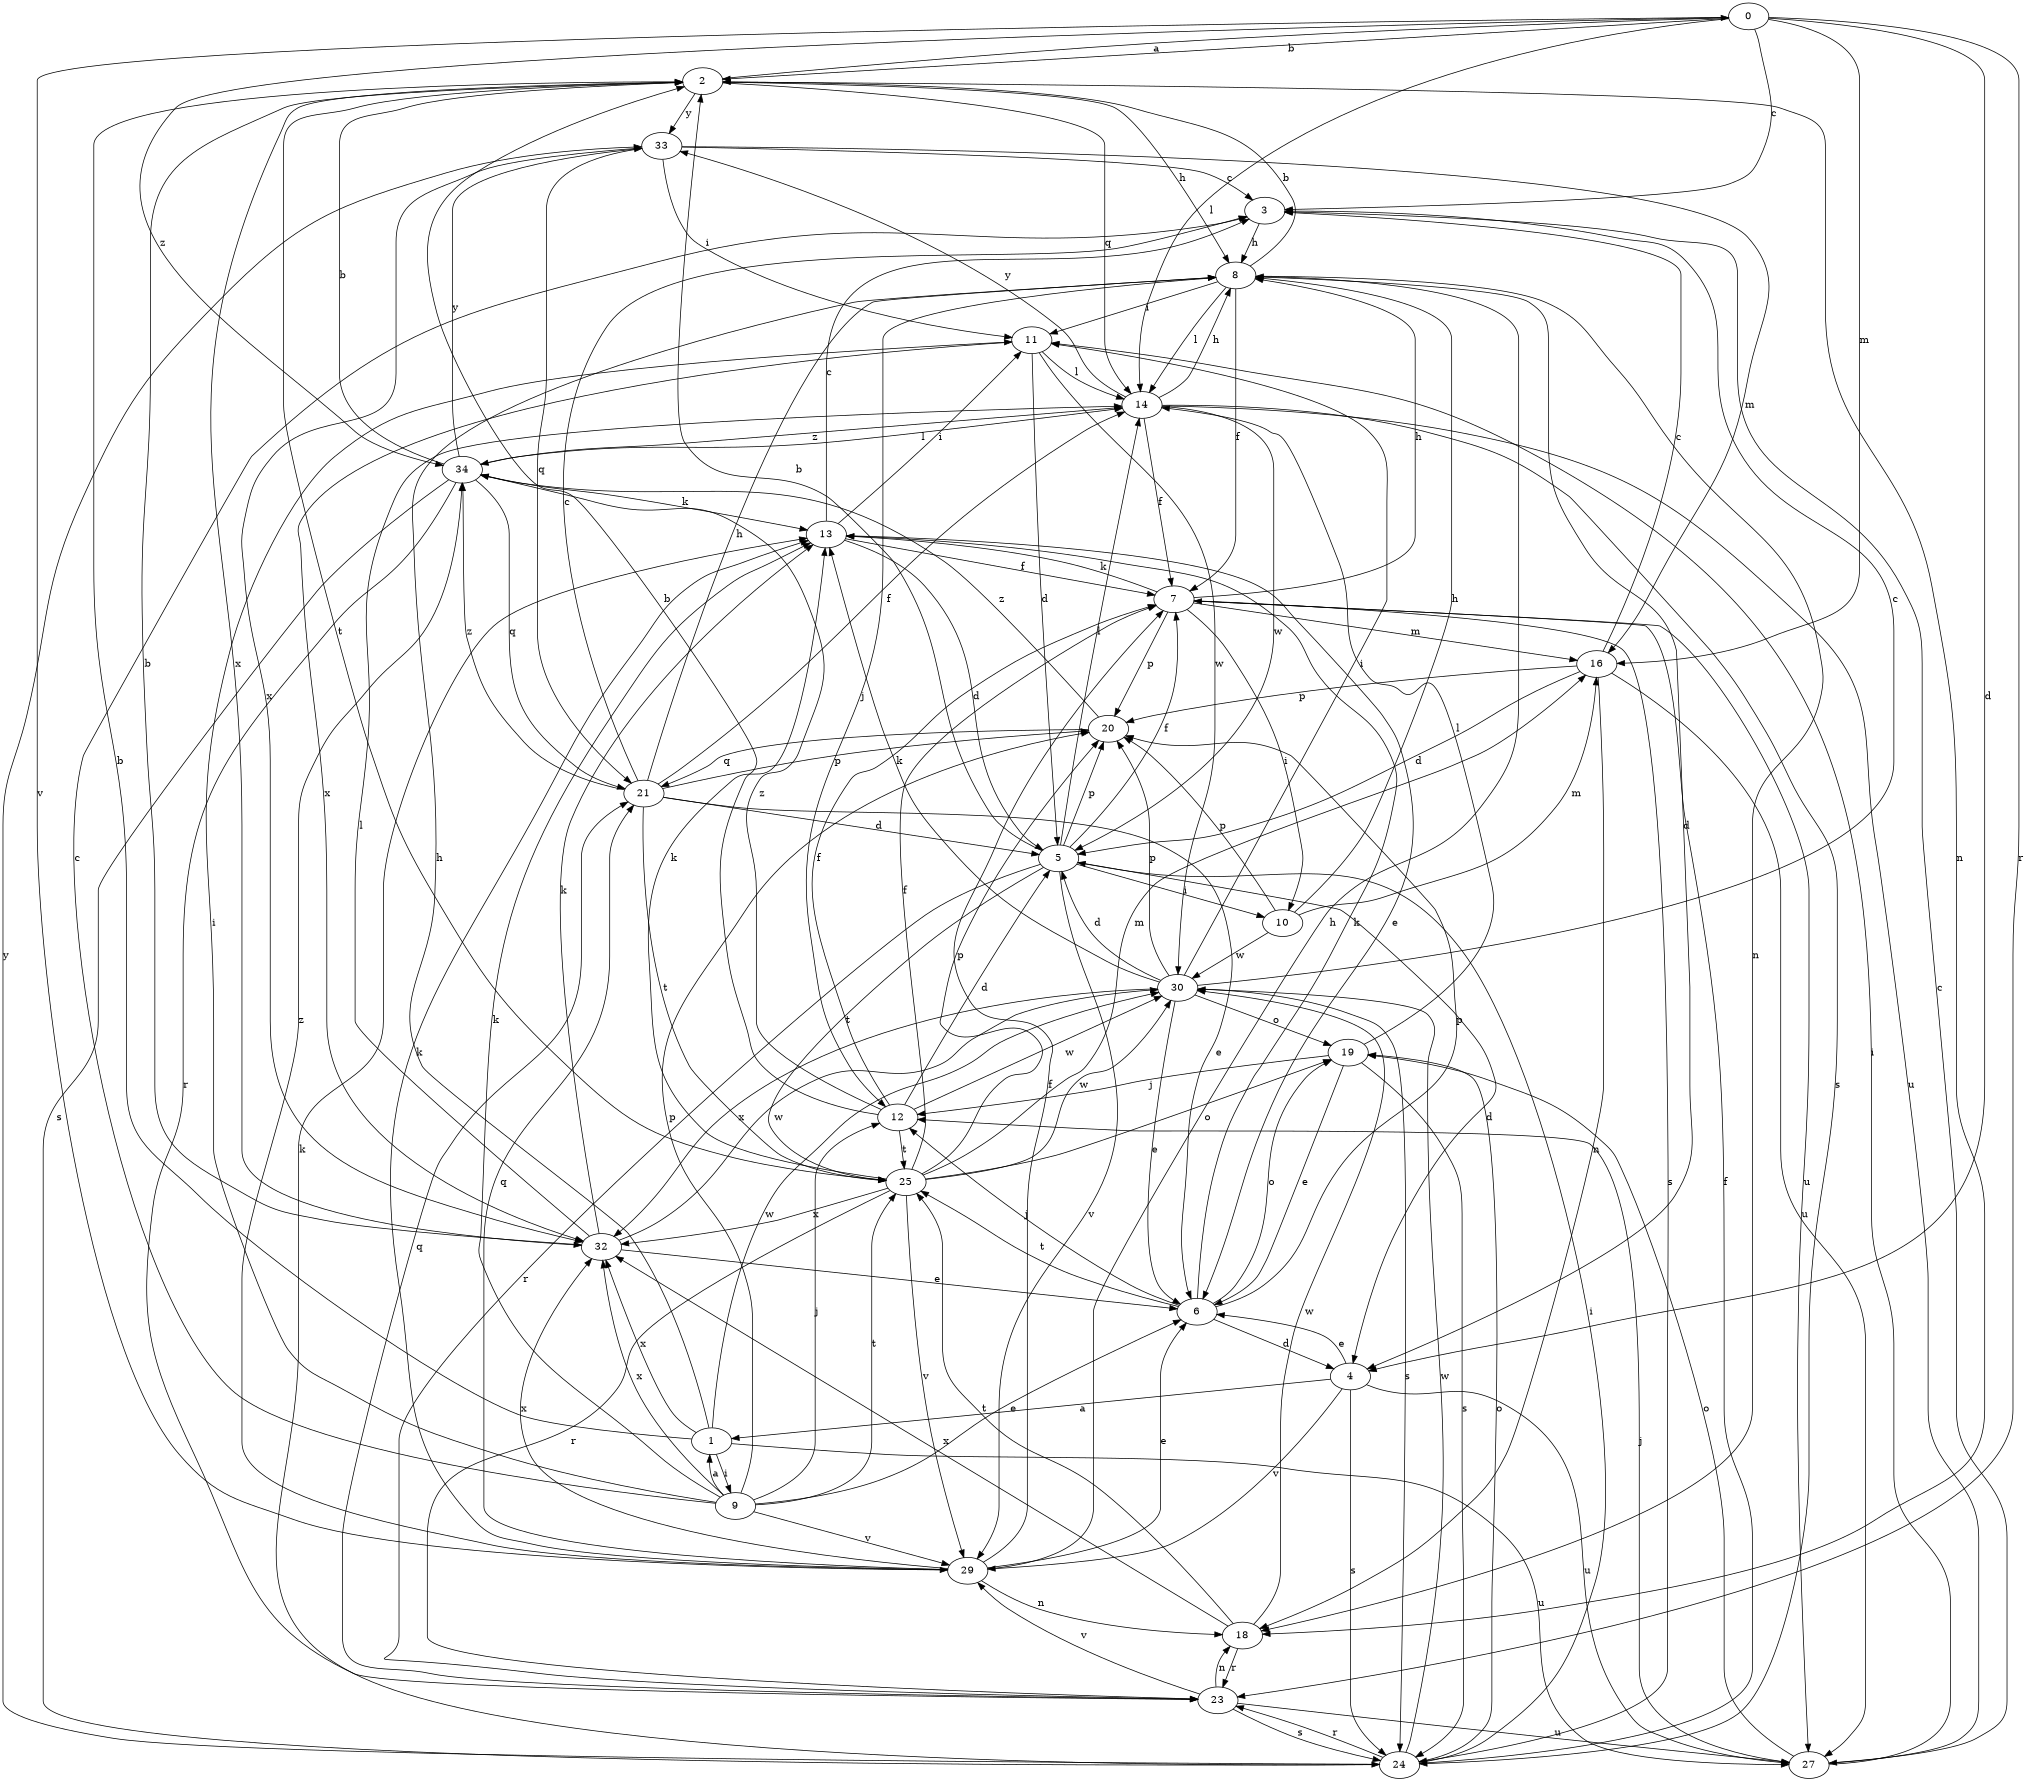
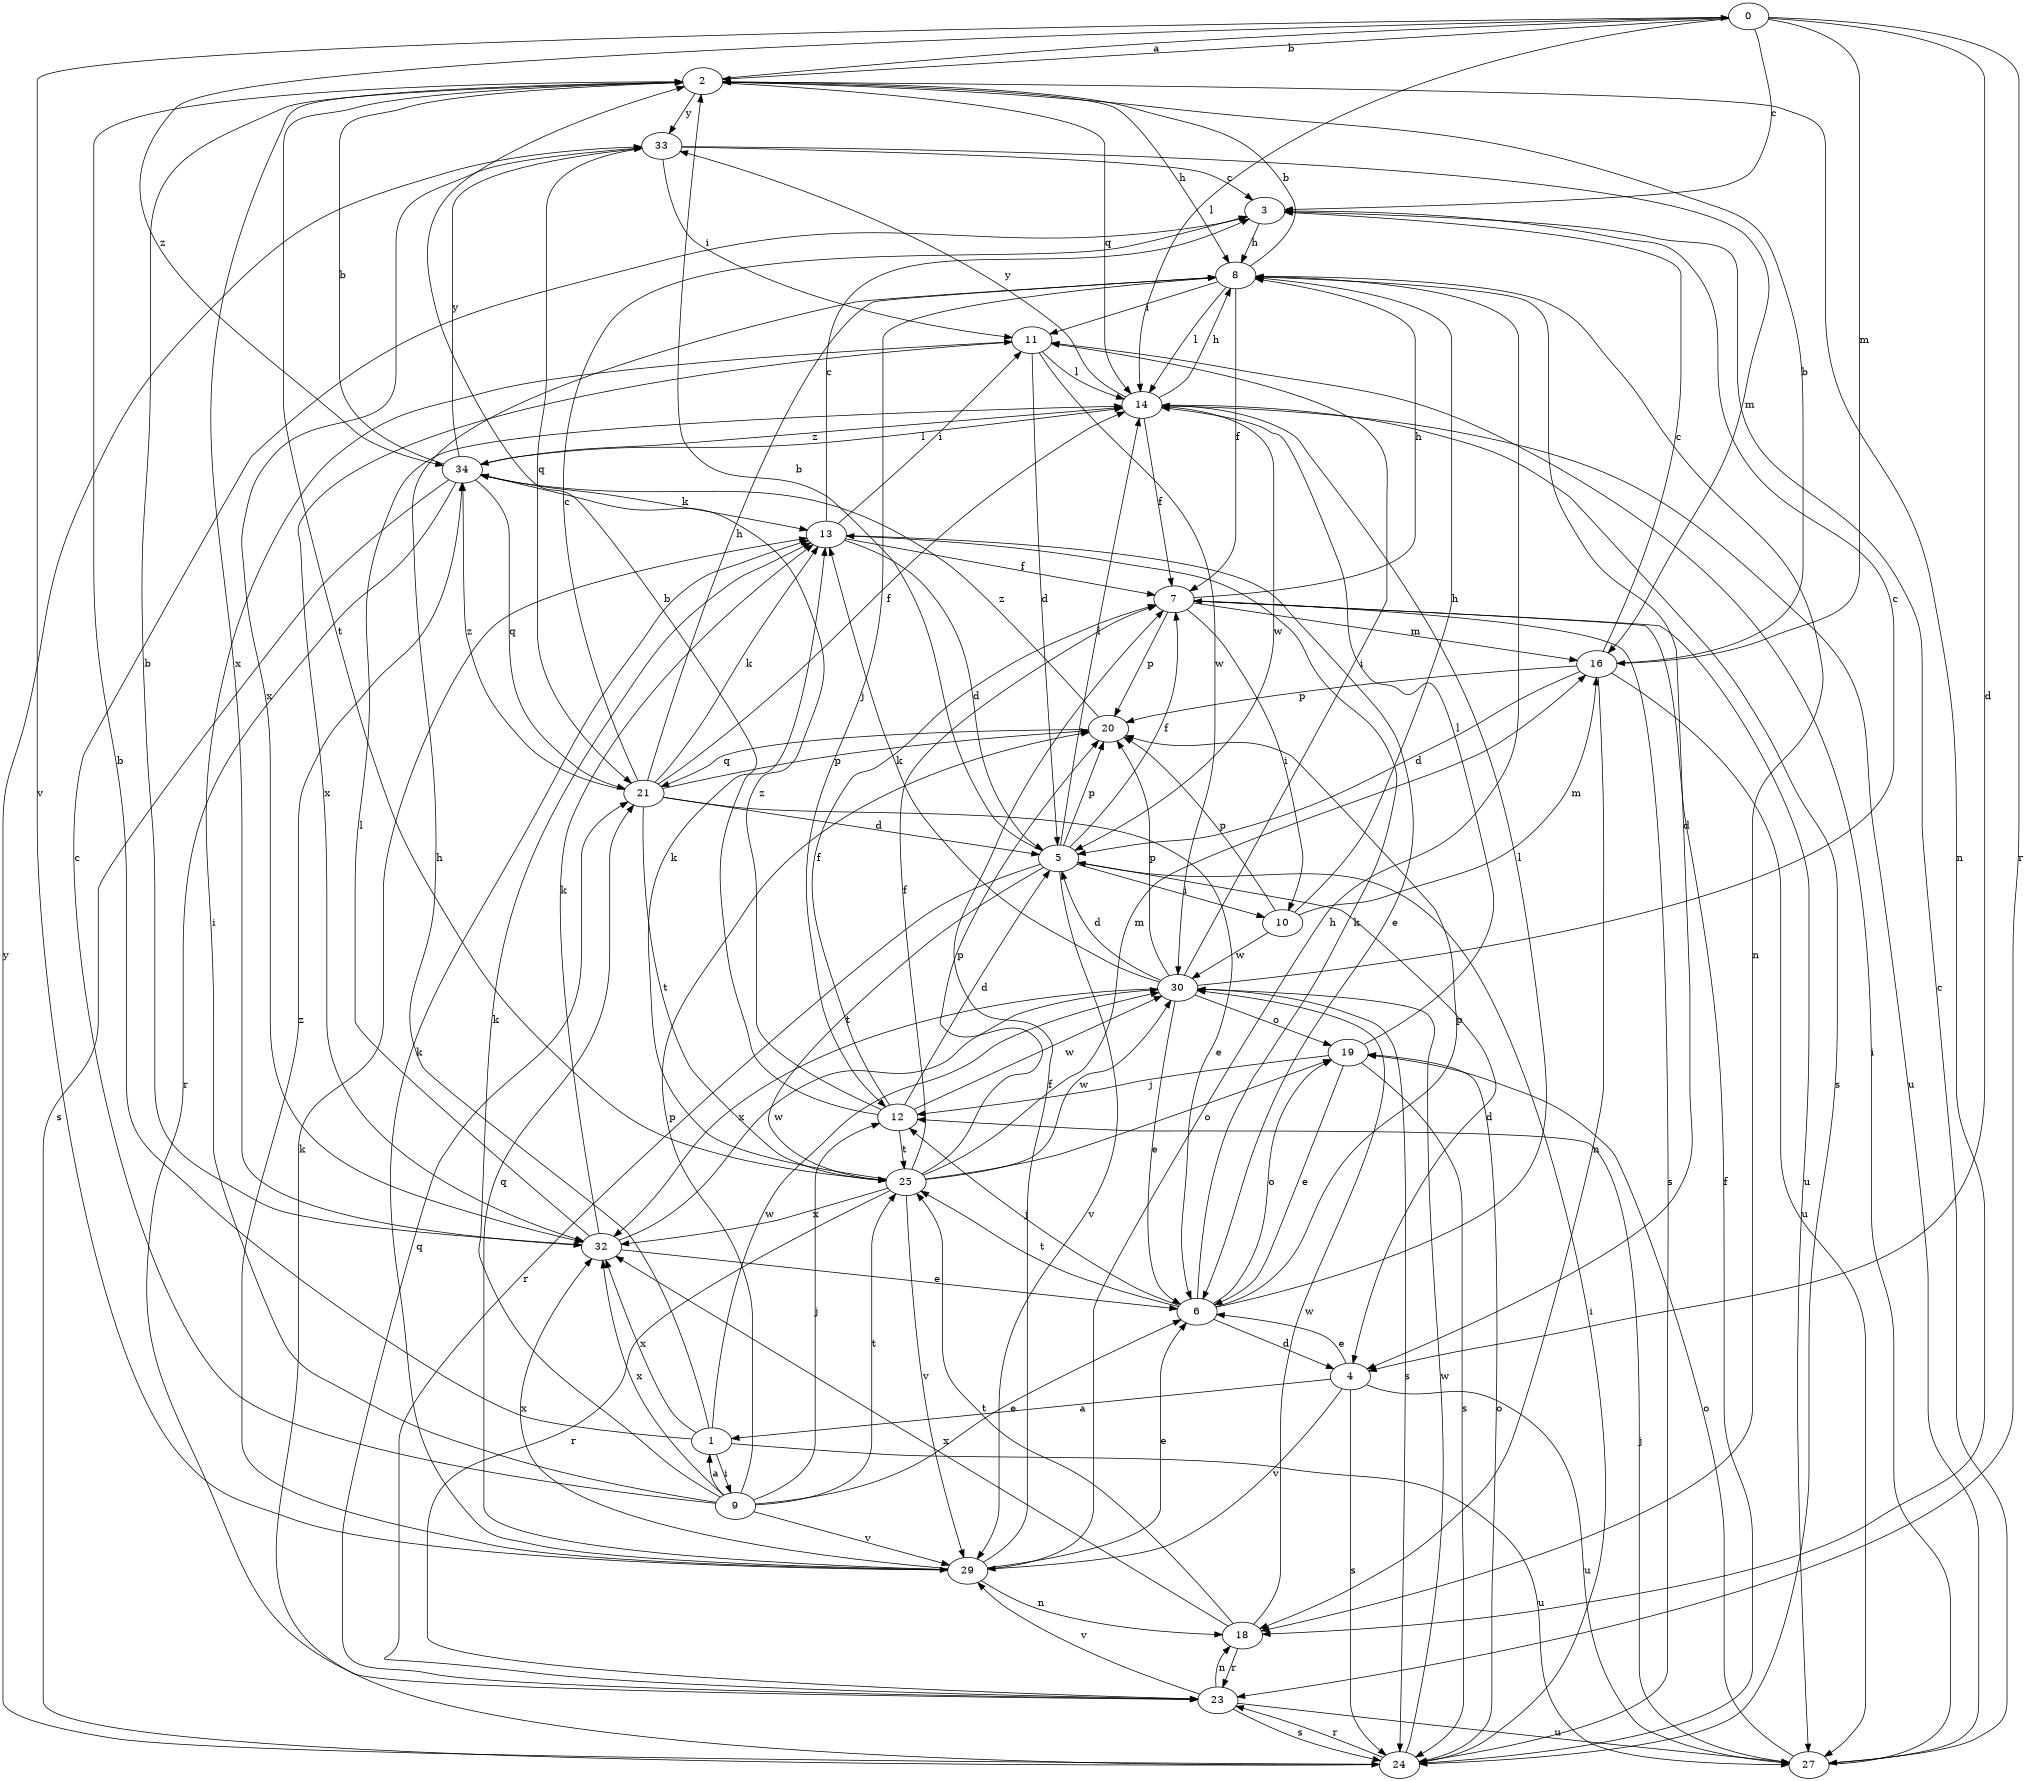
edge "16" -> "2": added, label "b"
edge "7" -> "13": now "21" -> "13"
edge "6" -> "14": added, label "l"
